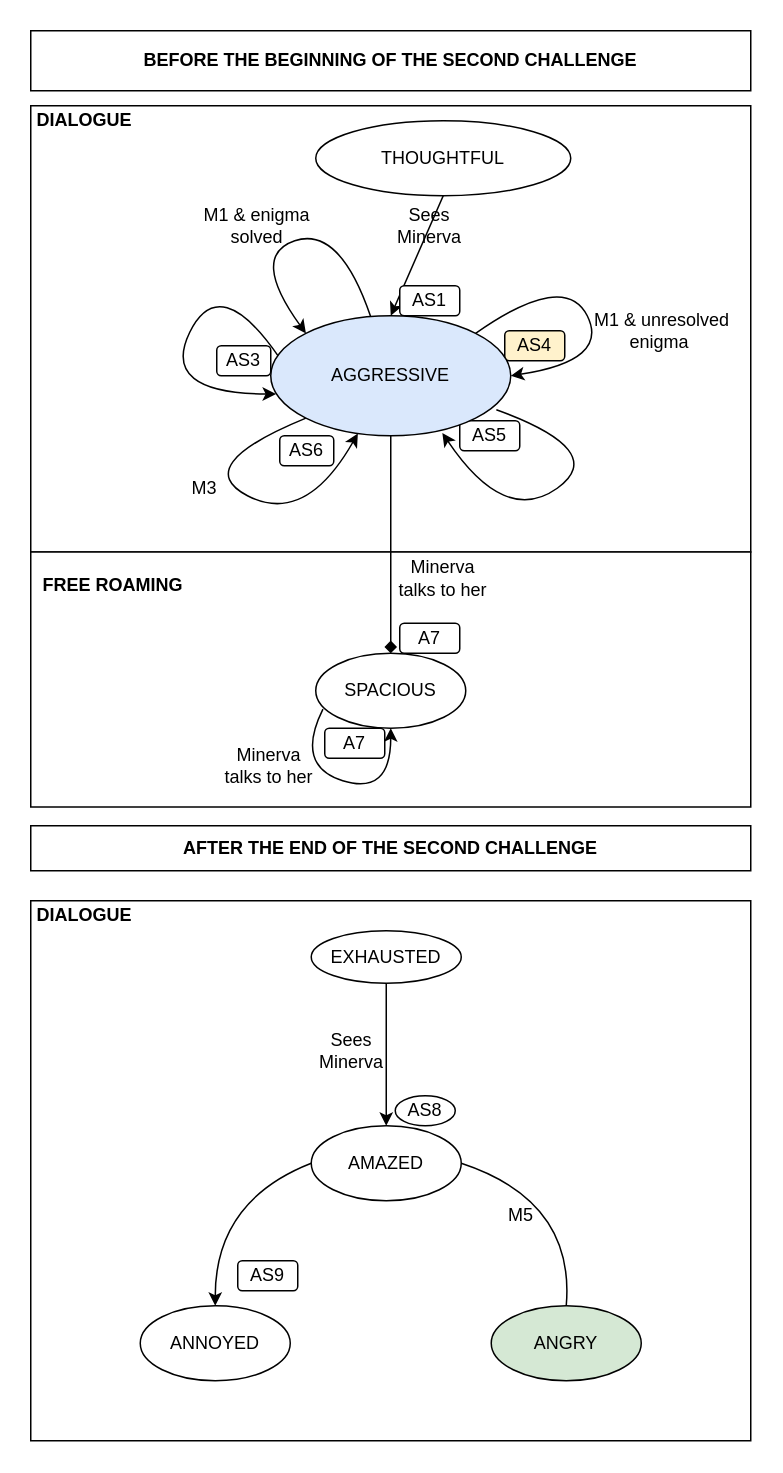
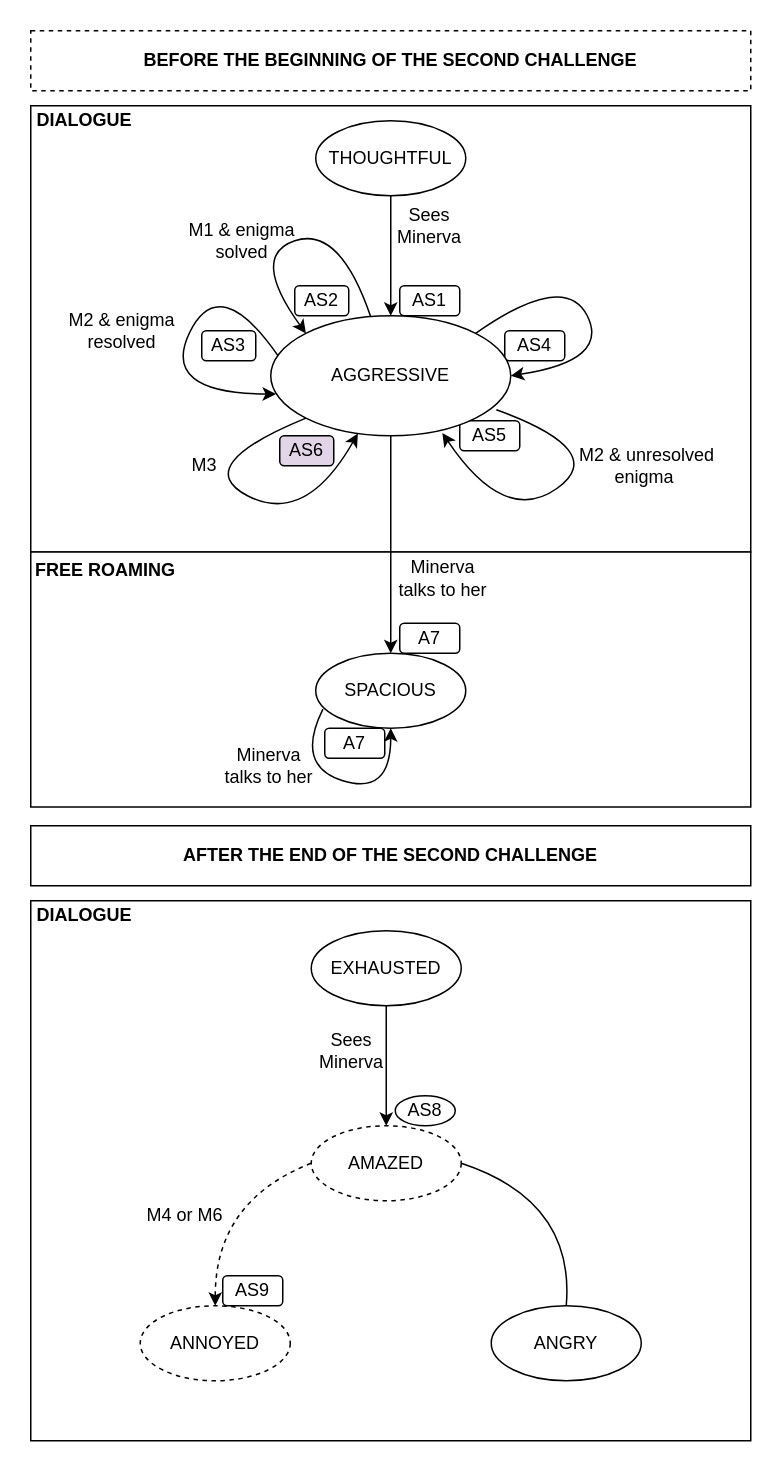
node "BEFORE THE BEGINNING OF THE SECOND CHALLENGE": style solid -> dashed
node "THOUGHTFUL": size 255x75 -> 150x75
node "M1 & enigma solved": moved (257, 226) -> (242, 241)
node "AS2": added
node "M2 & enigma resolved": added
node "M1 & unresolved enigma": removed
node "AS4": fillcolor #fff2cc -> #ffffff
node "AS3": moved (244, 361) -> (229, 346)
node "AGGRESSIVE": fillcolor #dae8fc -> #ffffff
node "AS6": fillcolor #ffffff -> #e1d5e7
node "M2 & unresolved enigma": added
node "M3": moved (205, 488) -> (205, 466)
node "FREE ROAMING": moved (113, 586) -> (106, 571)
edge "AGGRESSIVE" -> "SPACIOUS": arrowhead diamond -> classic
node "AFTER THE END OF THE SECOND CHALLENGE": size 720x45 -> 720x60
node "EXHAUSTED": size 150x53 -> 150x75
node "AMAZED": style solid -> dashed
edge "AMAZED" -> "ANNOYED": style solid -> dashed
node "M4 or M6": added
node "M5": removed
node "AS9": moved (268, 1276) -> (253, 1291)
node "ANNOYED": style solid -> dashed
node "ANGRY": fillcolor #d5e8d4 -> #ffffff
